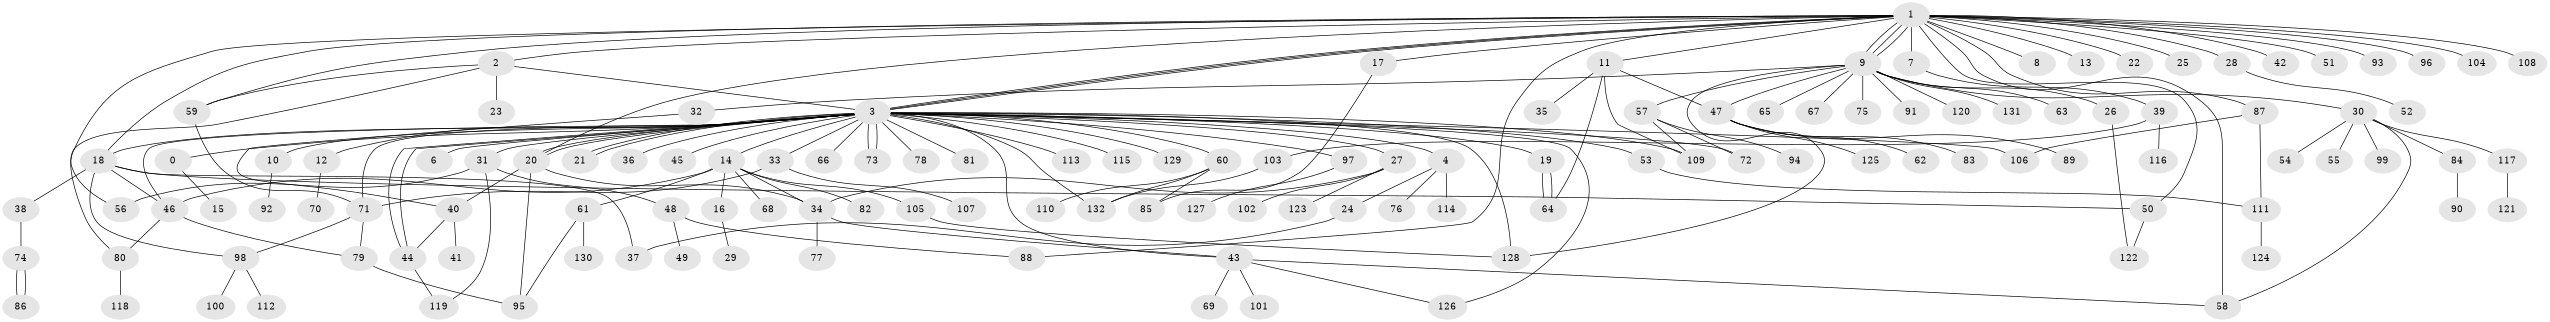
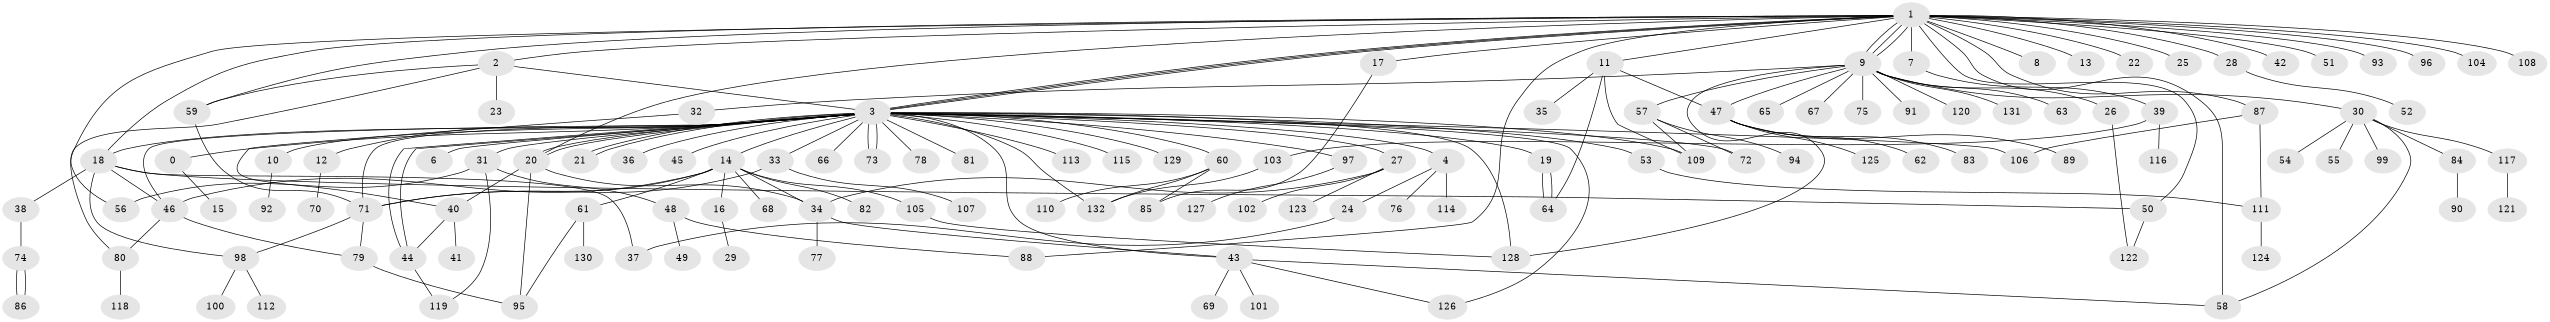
edge "14" -- "71": added
